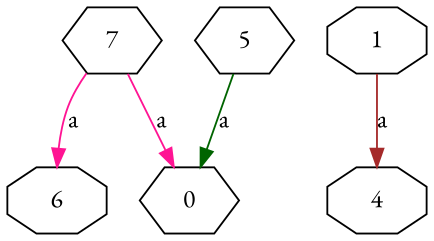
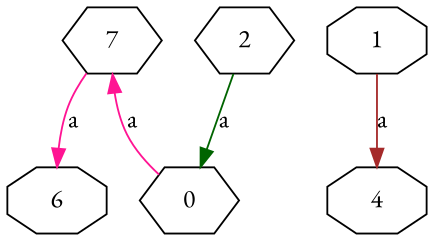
node "5": label "5" -> "2"
edge "7" -> "0": reversed
